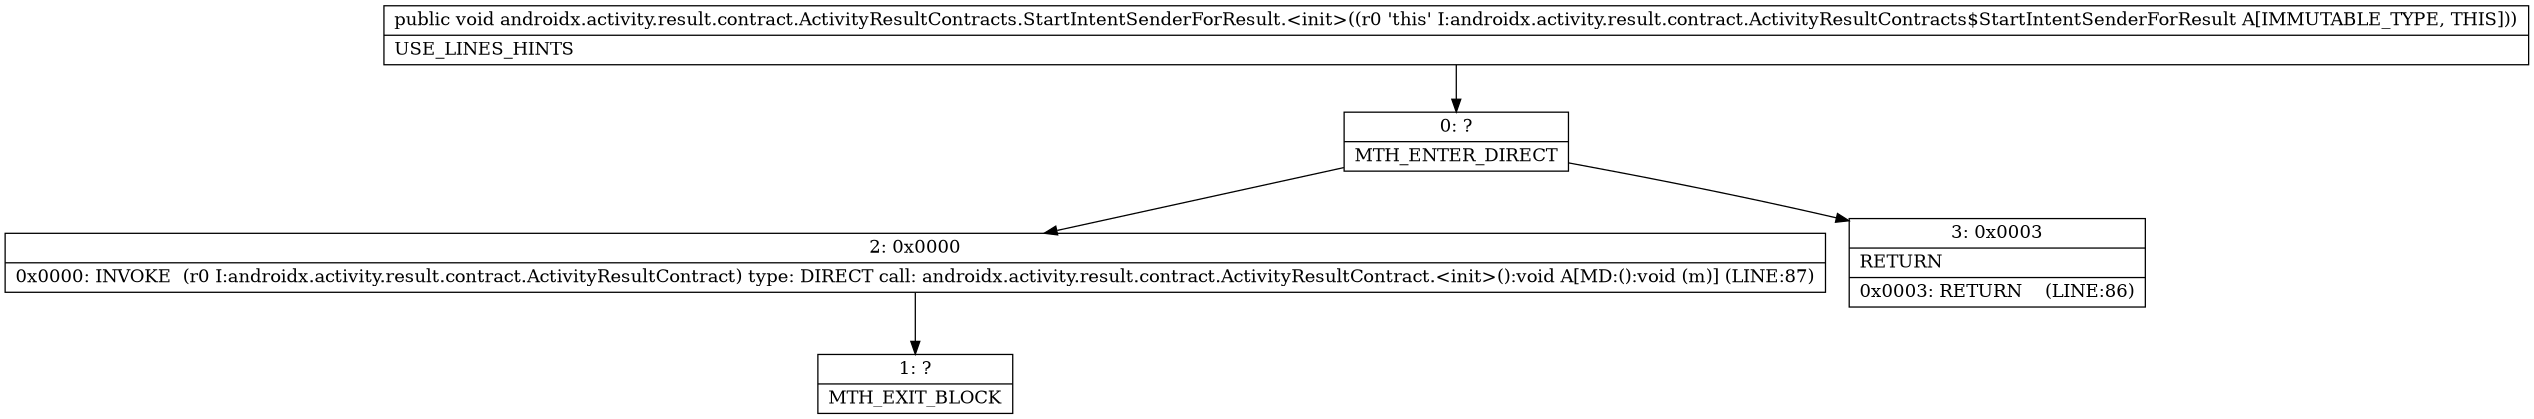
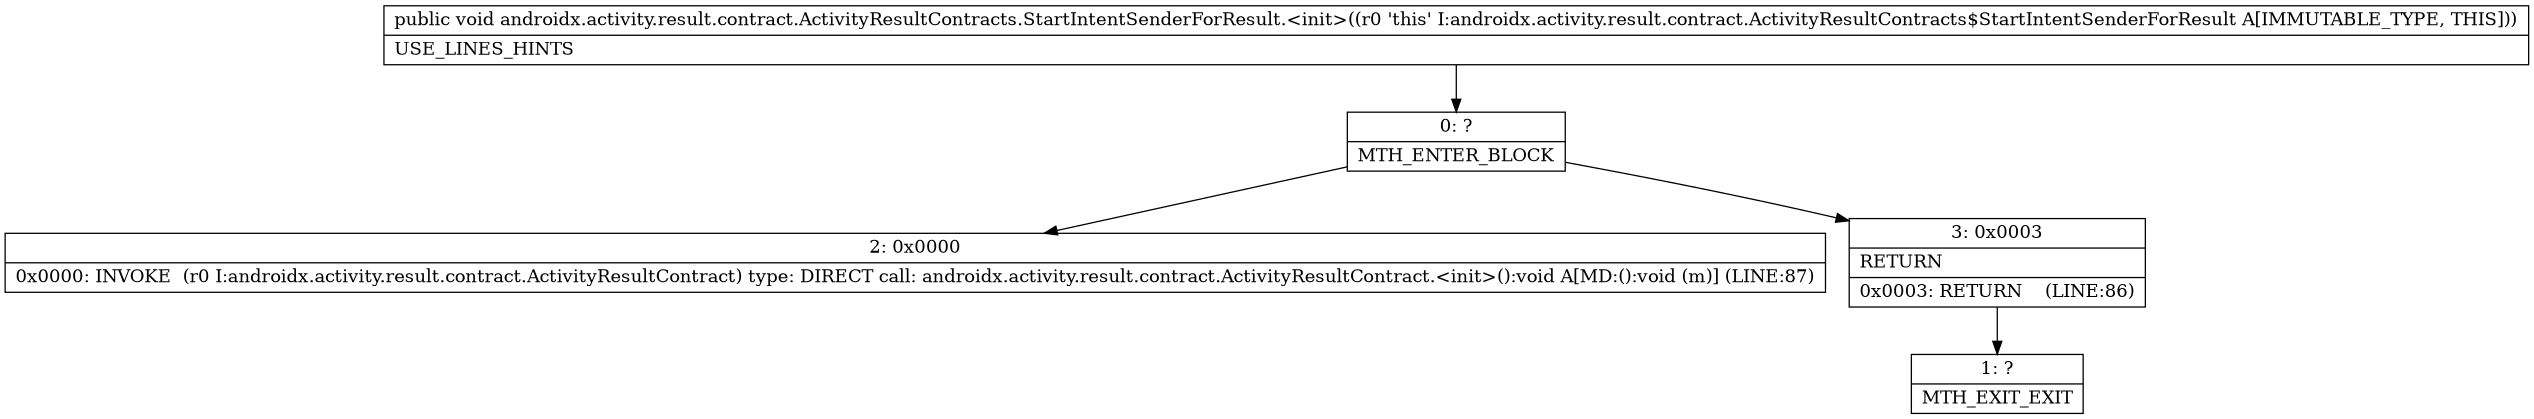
node "0: ?": text "MTH_ENTER_DIRECT" -> "MTH_ENTER_BLOCK"
edge "2: 0x0000" -> "1: ?": now "3: 0x0003" -> "1: ?"
node "1: ?": text "MTH_EXIT_BLOCK" -> "MTH_EXIT_EXIT"
